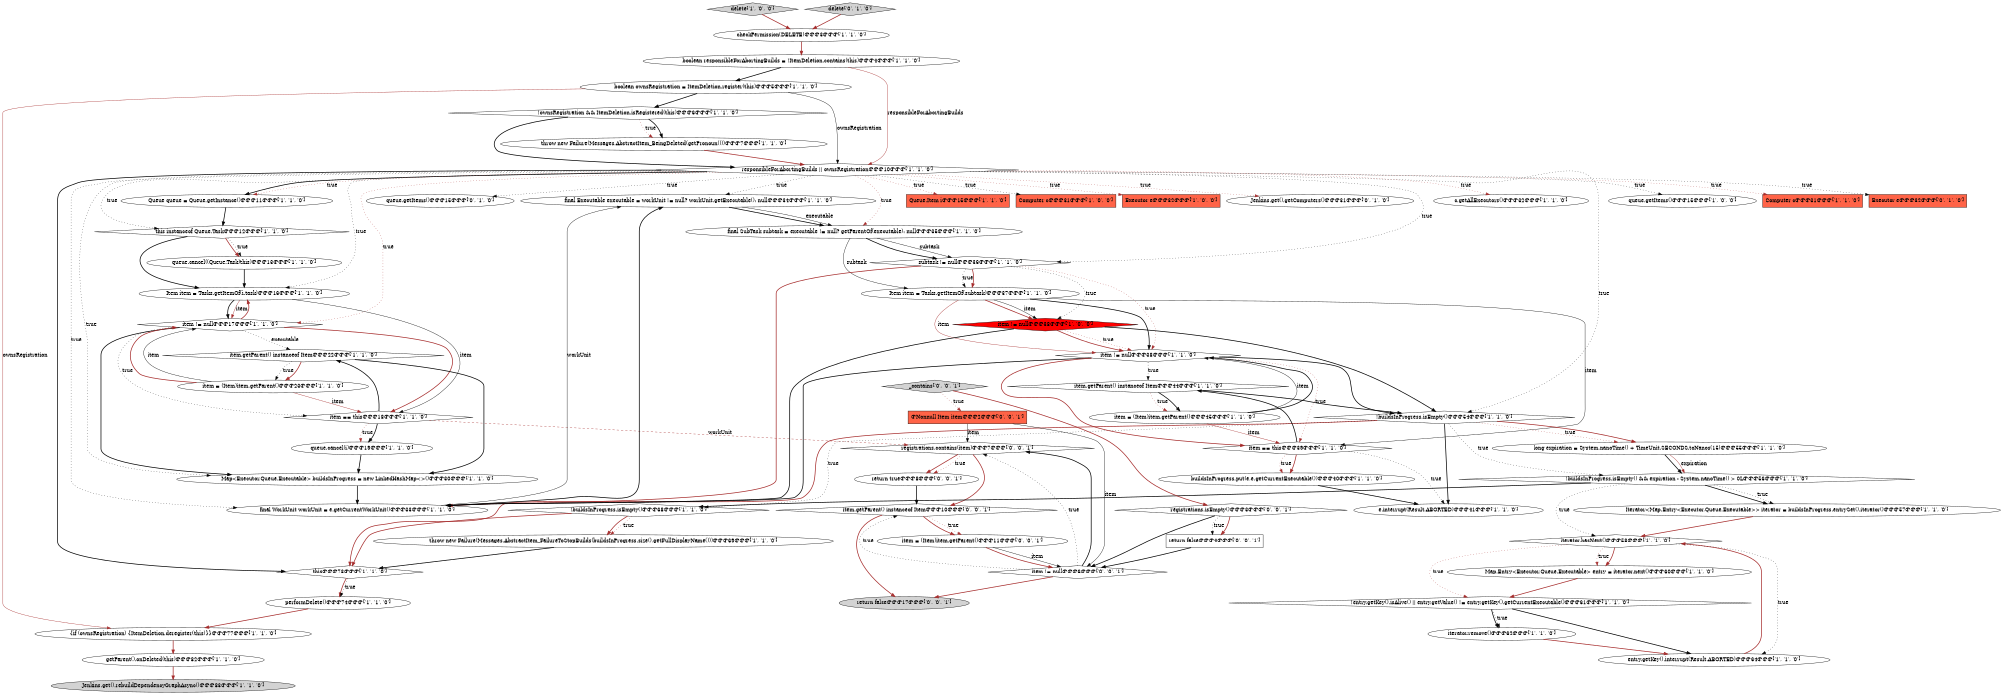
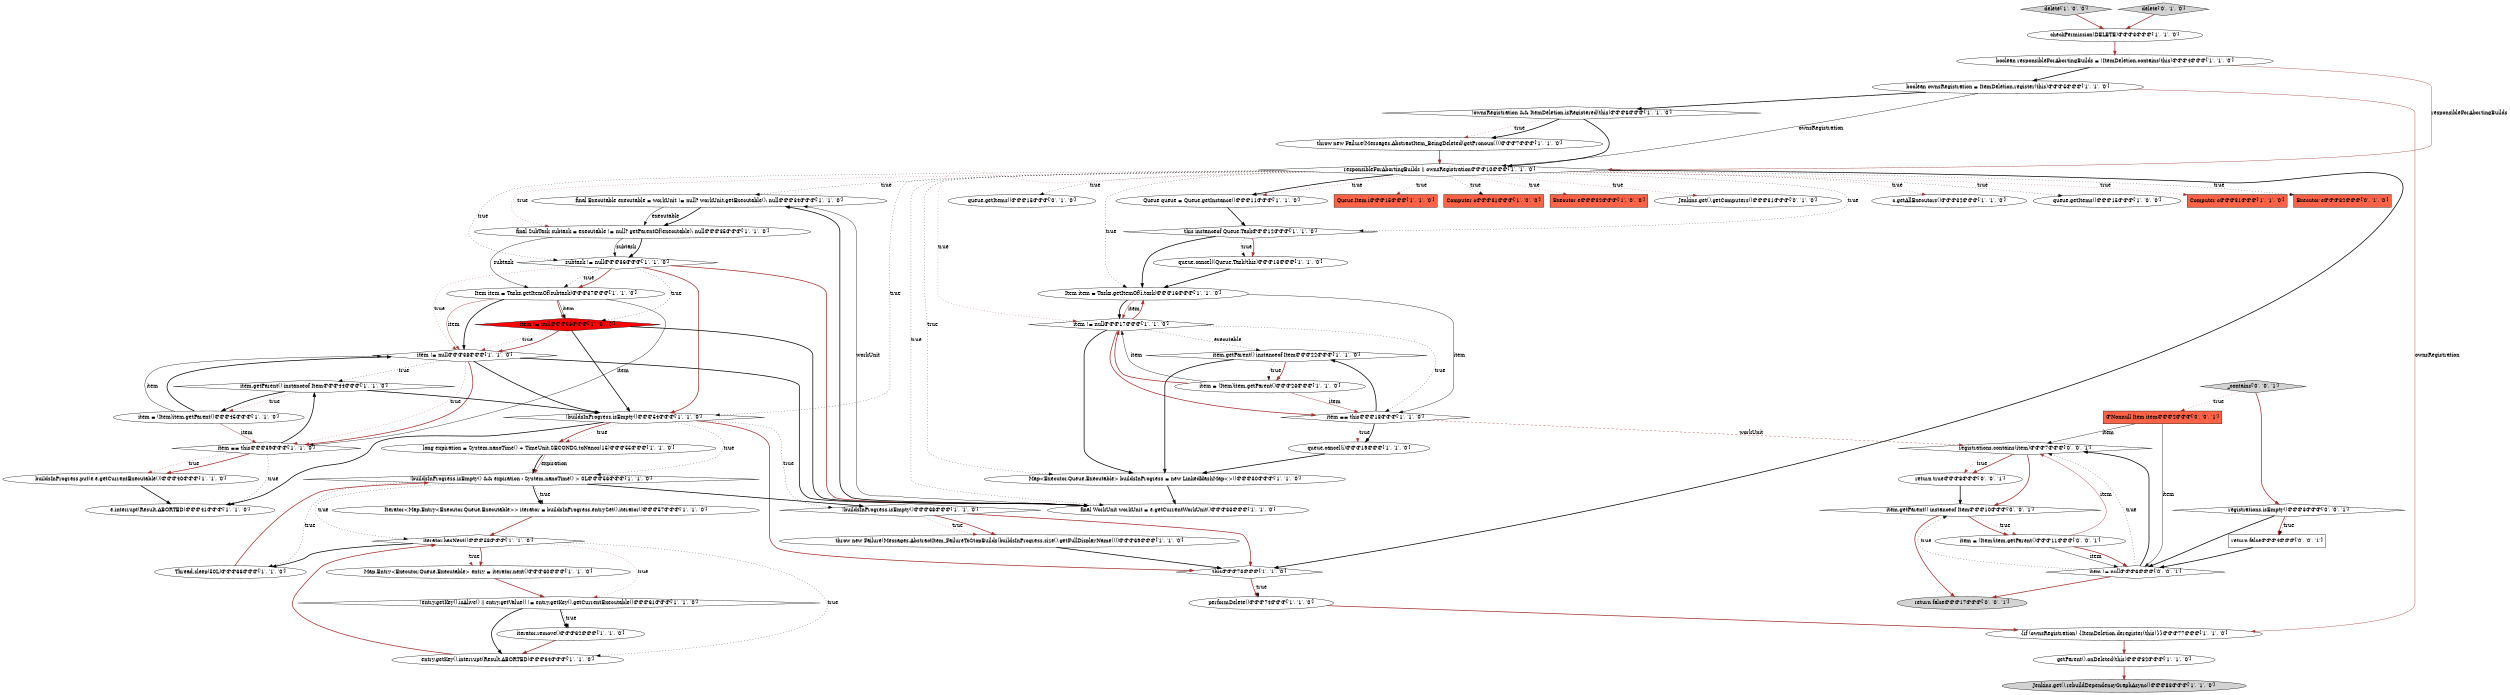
edge "subtask != null@@@36@@@['1', '1', '0']" -> "!buildsInProgress.isEmpty()@@@54@@@['1', '1', '0']": added
edge "item = (Item)item.getParent()@@@11@@@['0', '0', '1']" -> "registrations.contains(item)@@@7@@@['0', '0', '1']": added, label "item"
node "Thread.sleep(50L)@@@66@@@['1', '1', '0']": added
